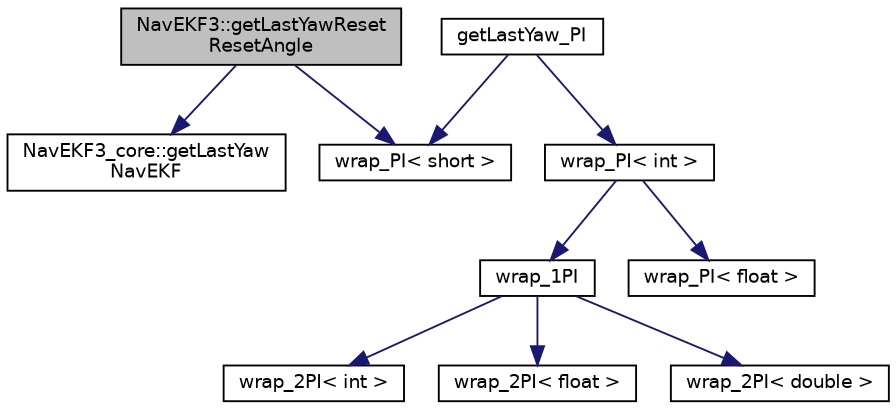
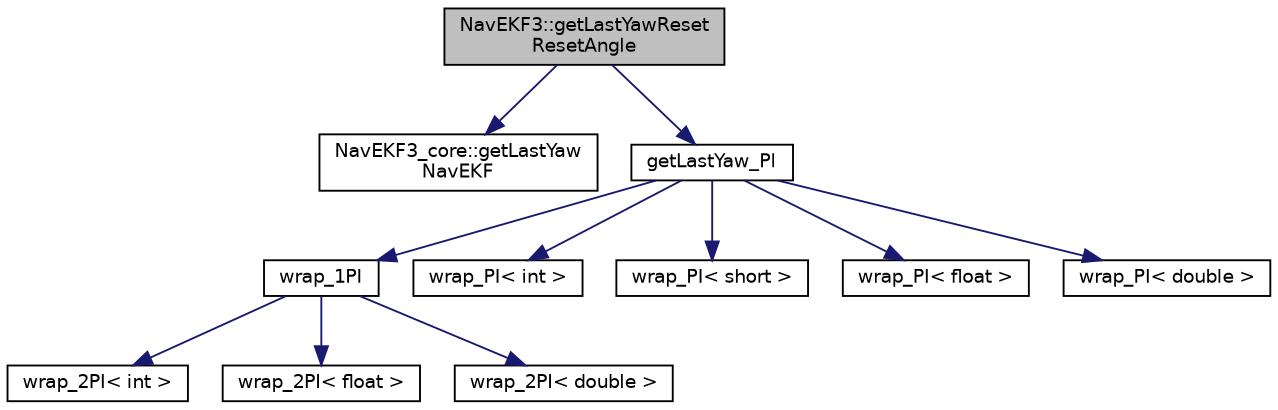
edge "NavEKF3::getLastYawReset ResetAngle" -> "wrap_PI< short >": now "NavEKF3::getLastYawReset ResetAngle" -> "getLastYaw_PI"
edge "wrap_PI< int >" -> "wrap_1PI": now "getLastYaw_PI" -> "wrap_1PI"
edge "wrap_PI< int >" -> "wrap_PI< float >": now "getLastYaw_PI" -> "wrap_PI< float >"
node "wrap_PI< double >": added
